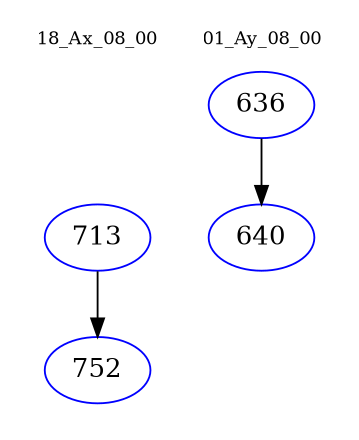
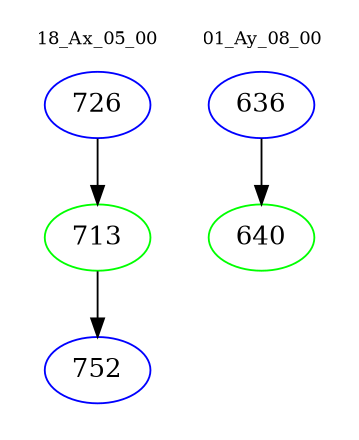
cluster "18_Ax_08_00": label "18_Ax_08_00" -> "18_Ax_05_00"
node "726": added
node "713": color blue -> green
node "640": color blue -> green
